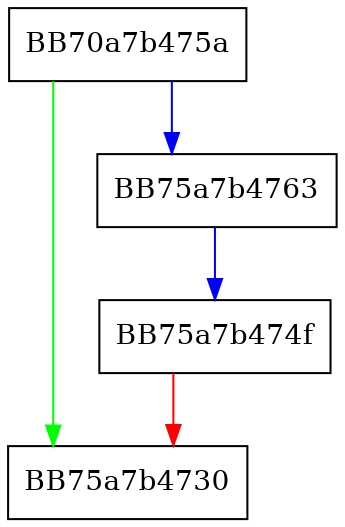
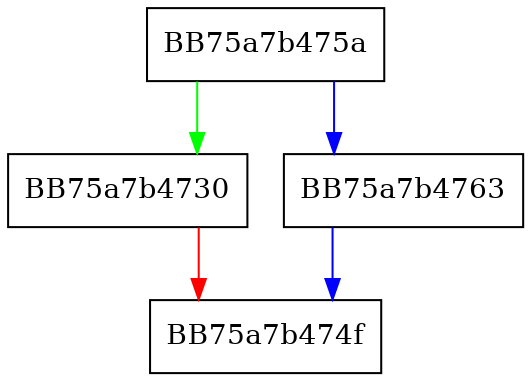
node "BB70a7b475a": label "BB70a7b475a" -> "BB75a7b475a"
edge "BB75a7b474f" -> "BB75a7b4730": reversed
